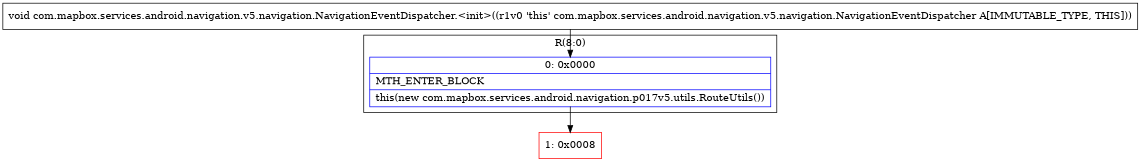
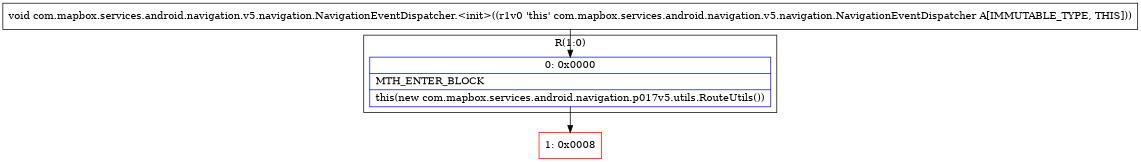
cluster "R(8:0)": label "R(8:0)" -> "R(1:0)"
